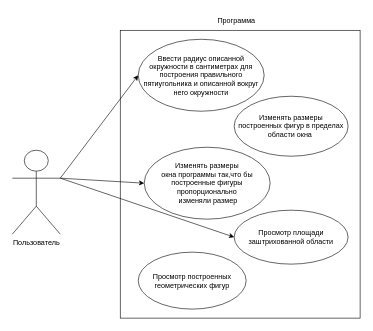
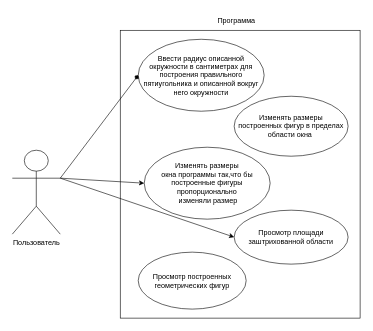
edge "Пользователь" -> "Ввести радиус описанной окружности в сантиметрах для построения правильного пятиугольника и описанной вокруг него окружности": arrowhead classic -> diamond
